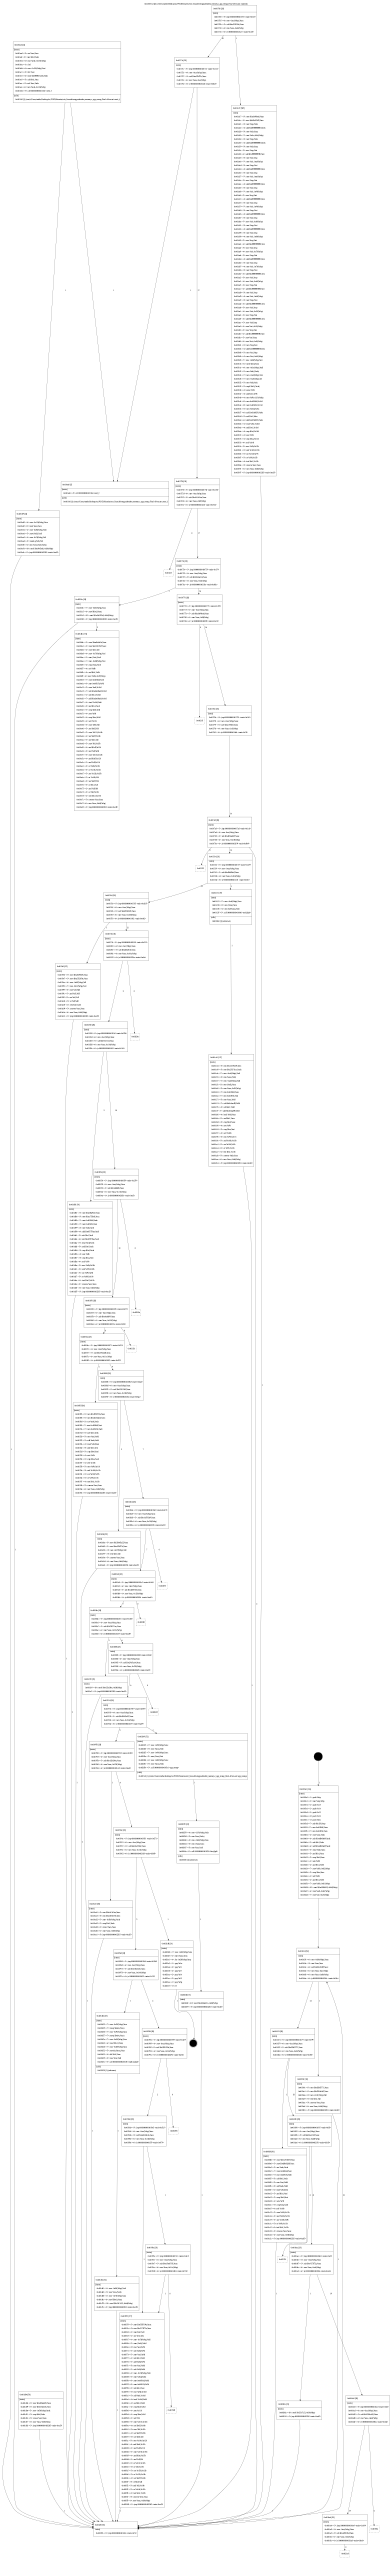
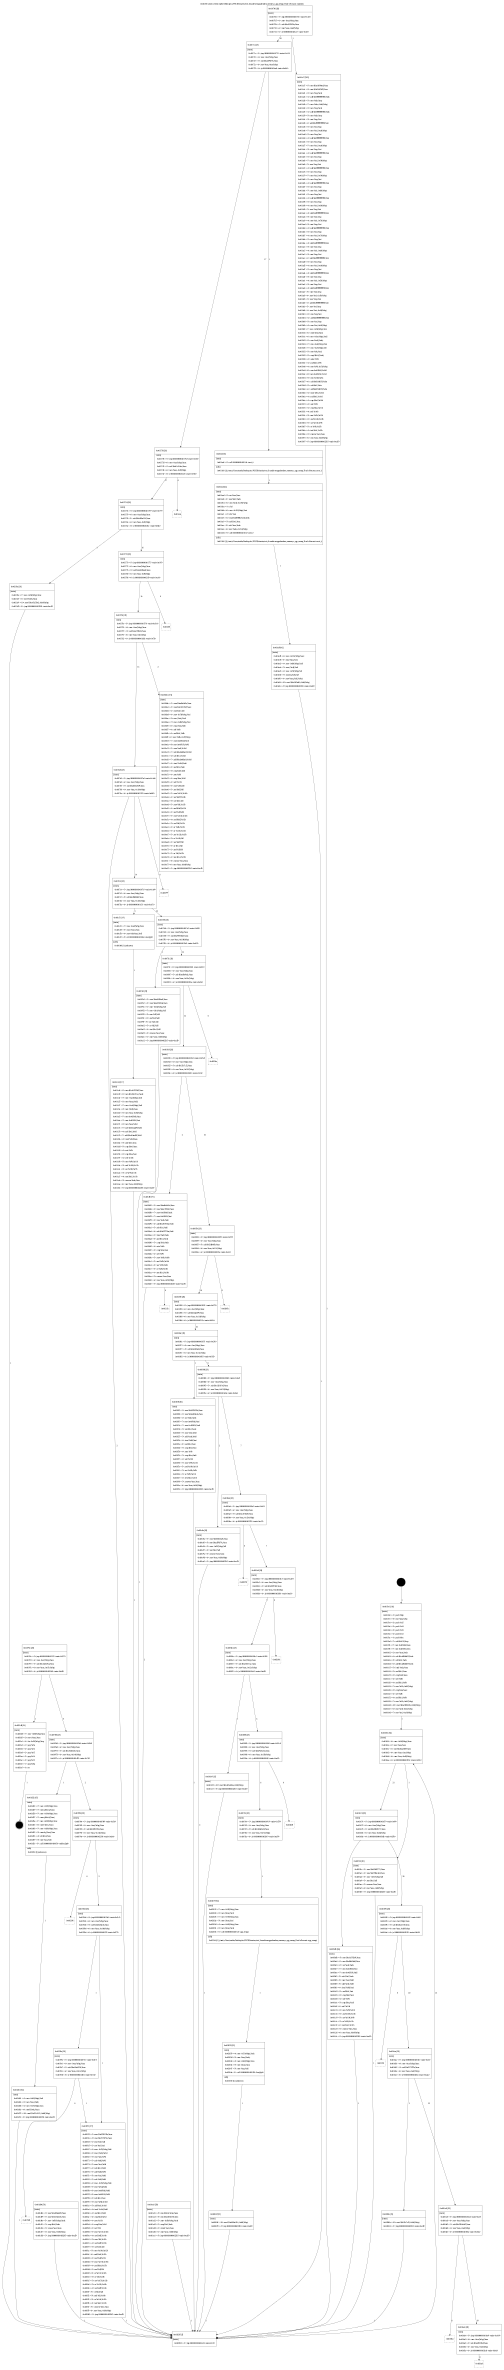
edge "0x401ead [44]" -> "0x401ea8 [5]": reversed
edge "0x4021bc [28]" -> "0x401ddc [174]": now "0x40178c [28]" -> "0x401ddc [174]"
edge "0x401850 [28]" -> "0x40215a": now "0x401d81 [91]" -> "0x40215a"
node "0x401930 [28]": removed
